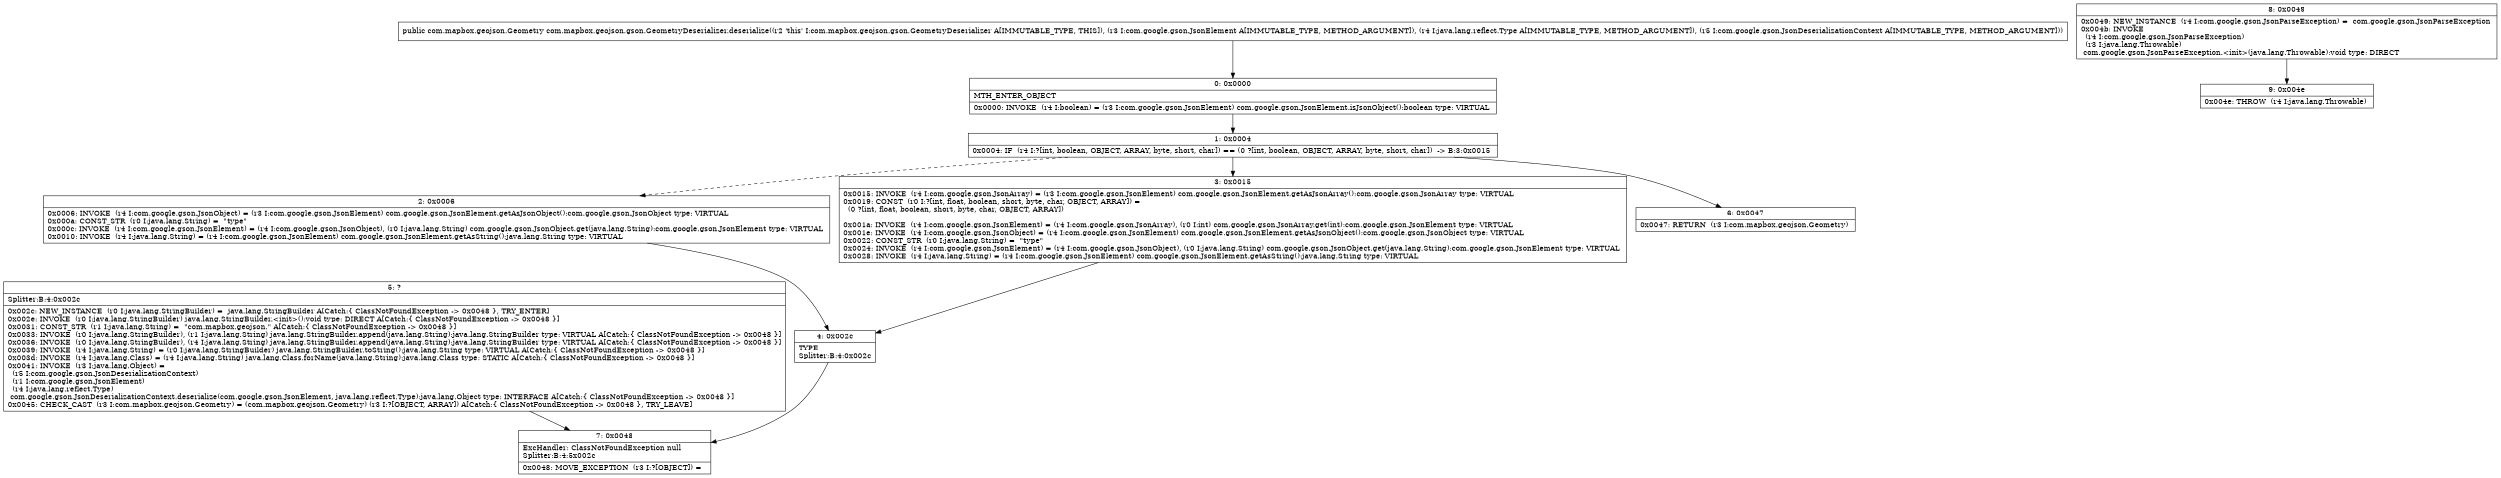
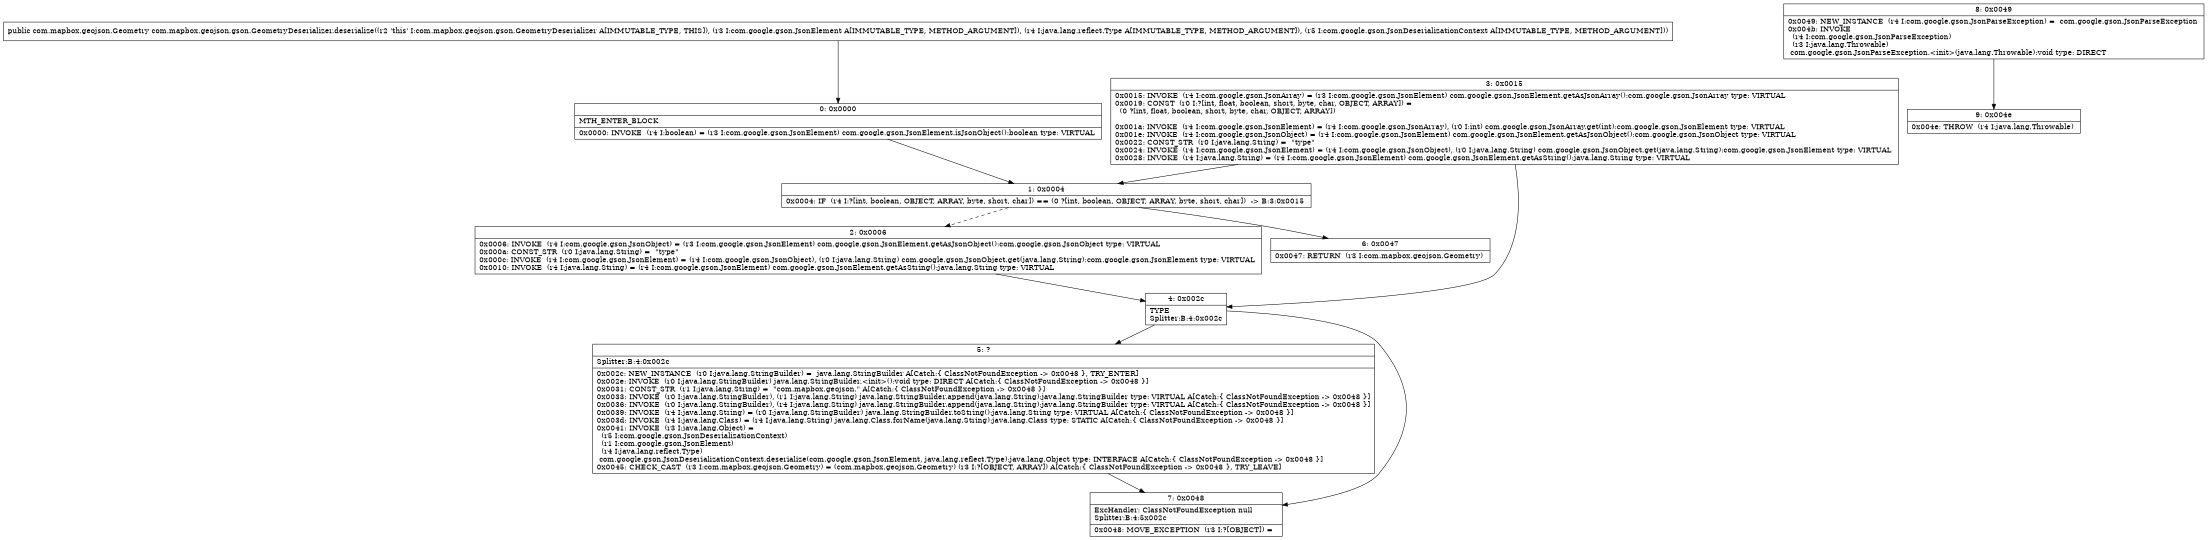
node "0: 0x0000": text "MTH_ENTER_OBJECT" -> "MTH_ENTER_BLOCK"
edge "1: 0x0004" -> "3: 0x0015": reversed
edge "4: 0x002c" -> "5: ?": added
